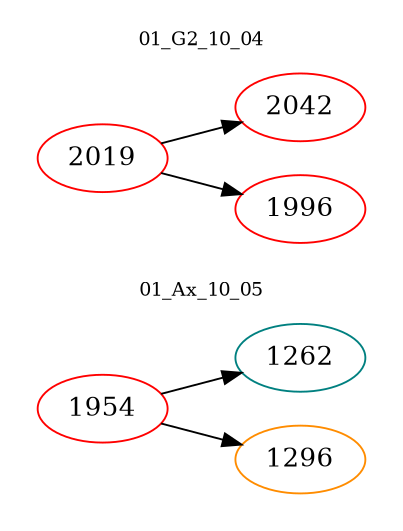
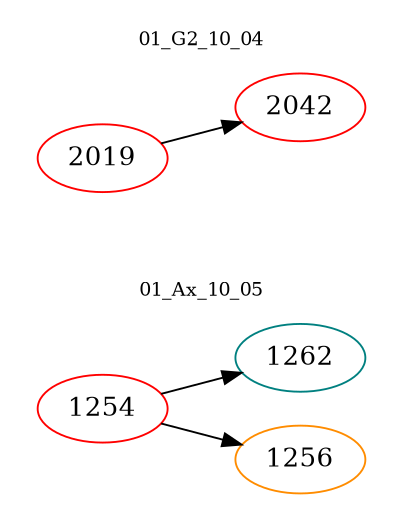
node "1996": removed
node "1954": label "1954" -> "1254"
node "1296": label "1296" -> "1256"
